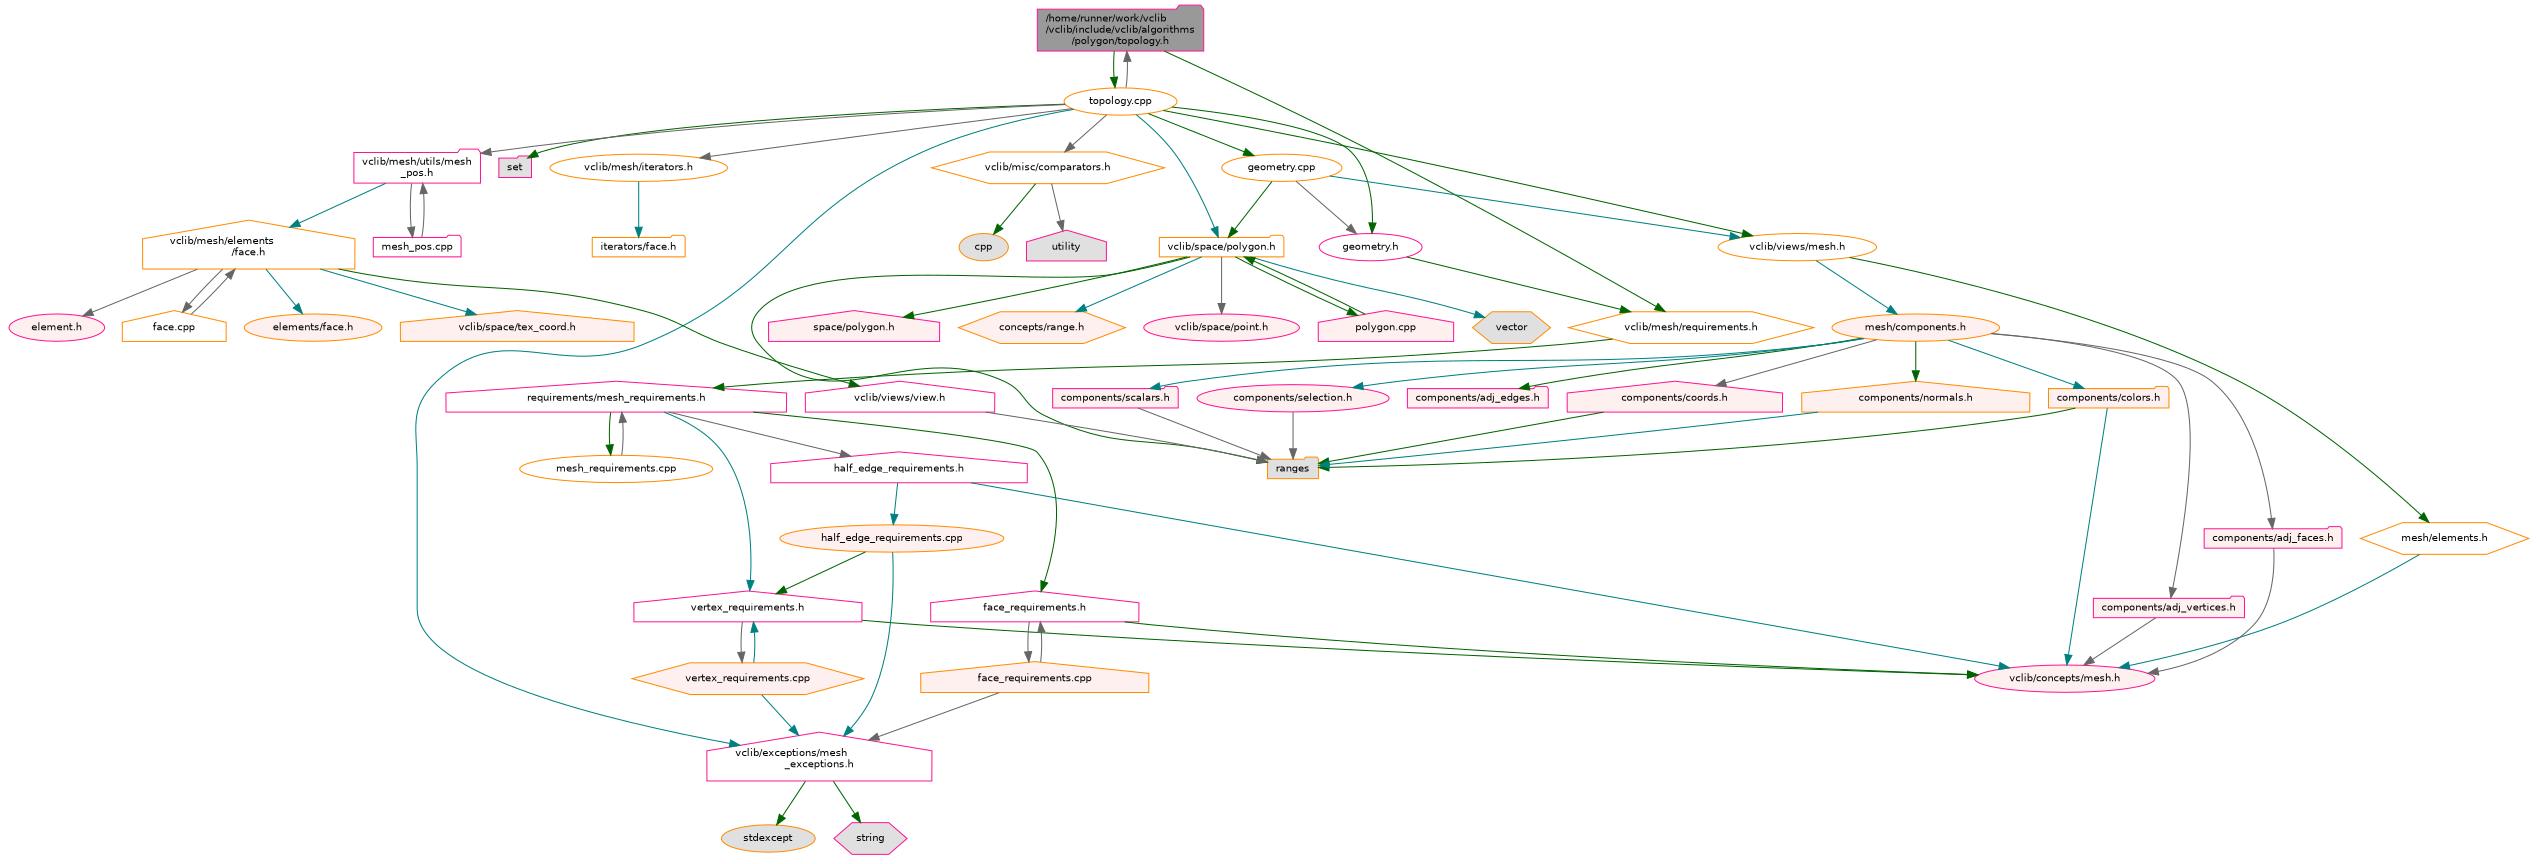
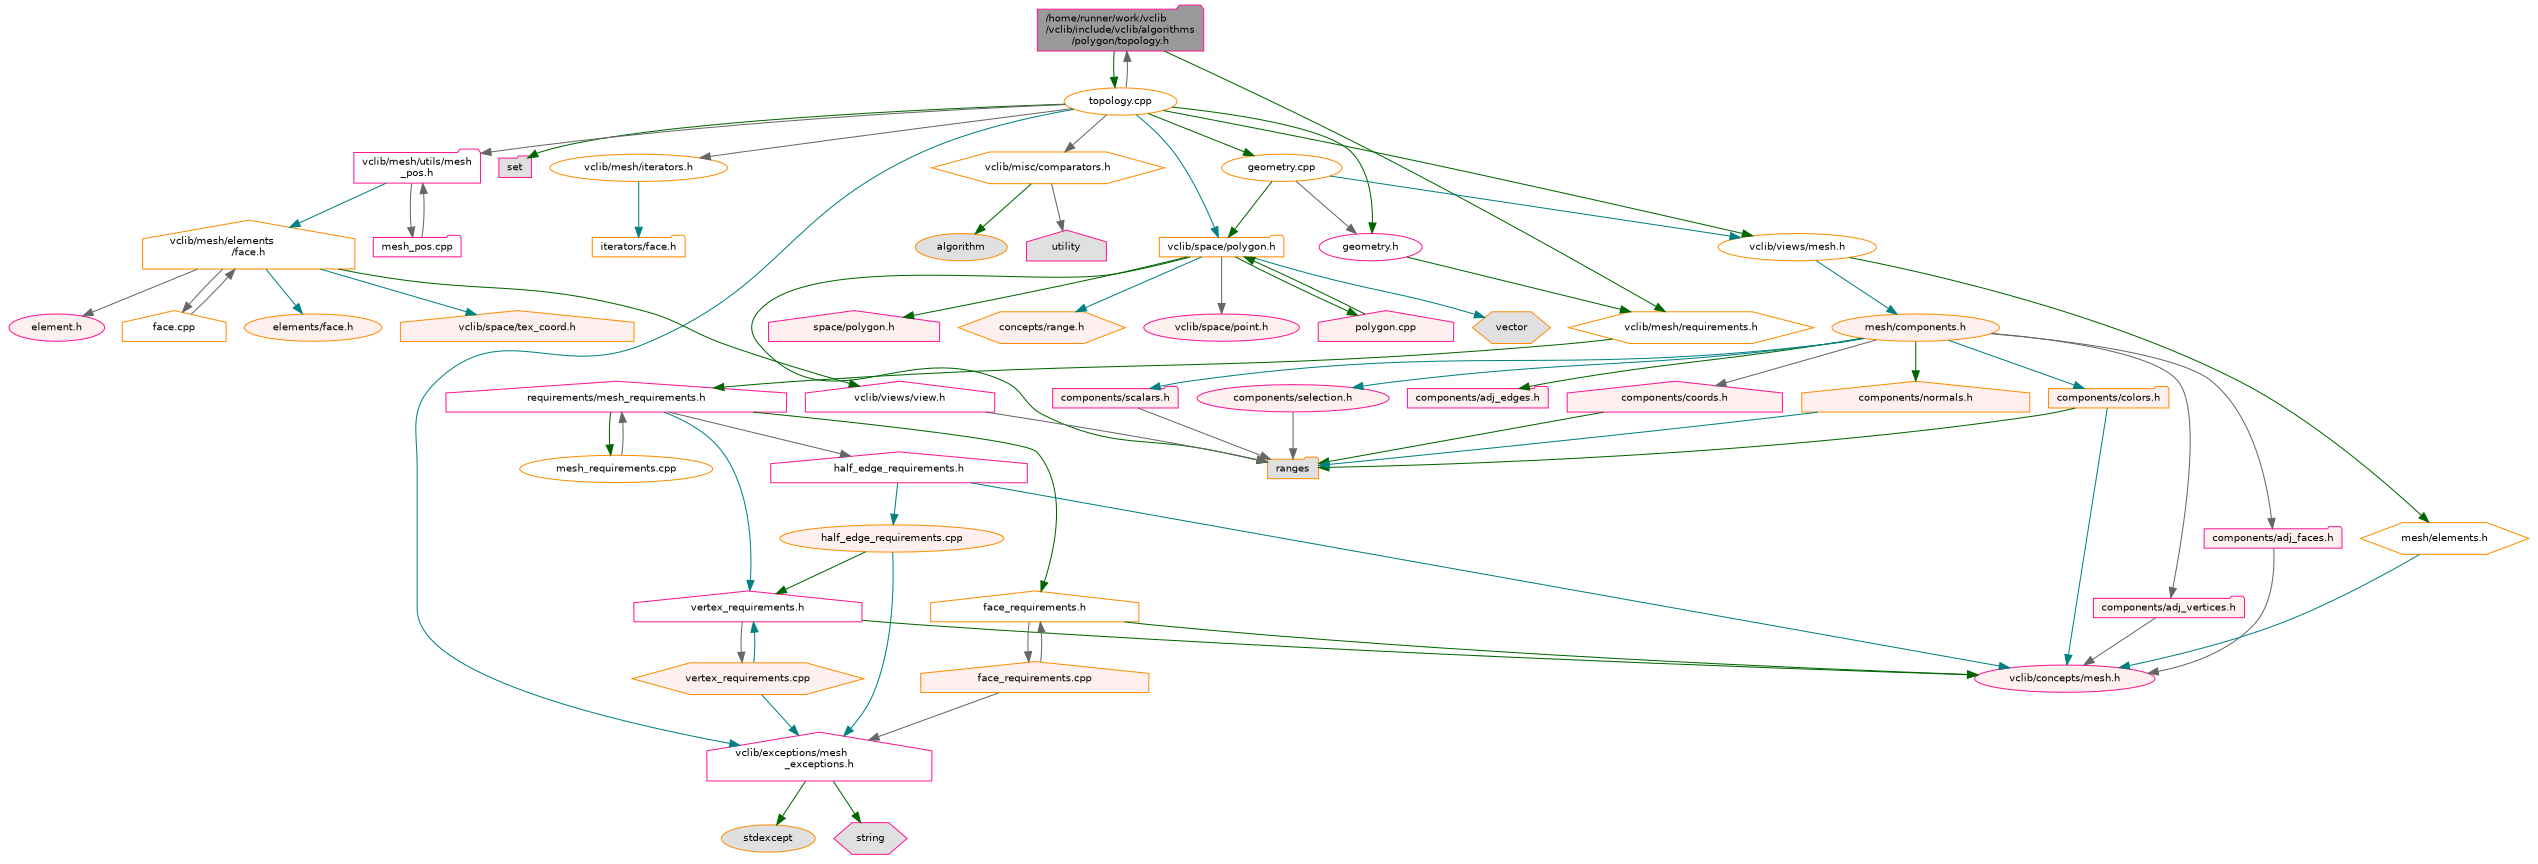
node "cpp": label "cpp" -> "algorithm"
node "face_requirements.h": color deeppink -> darkorange
